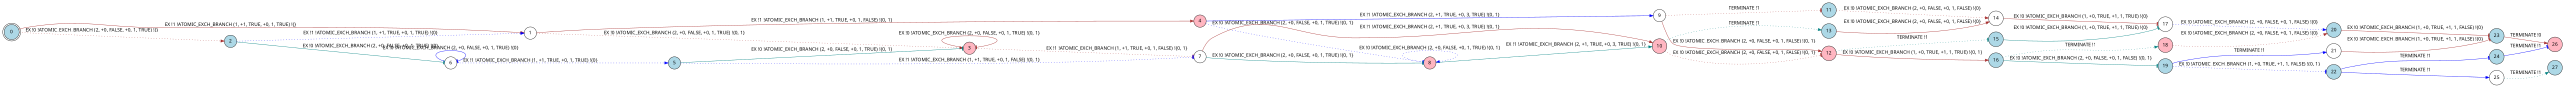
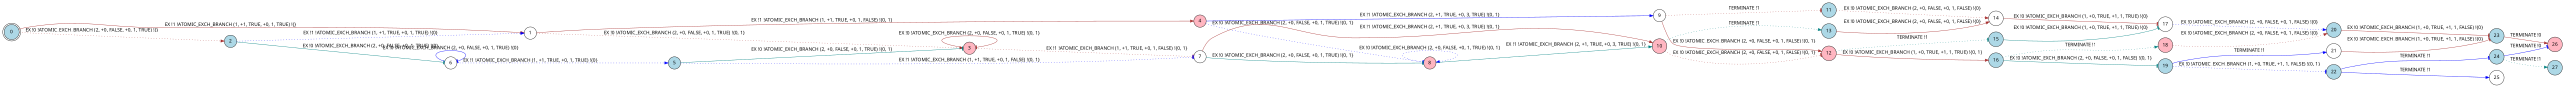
edge "24" -> "26": label "TERMINATE !1" -> "TERMINATE !0"
edge "25" -> "27": now "24" -> "27"
